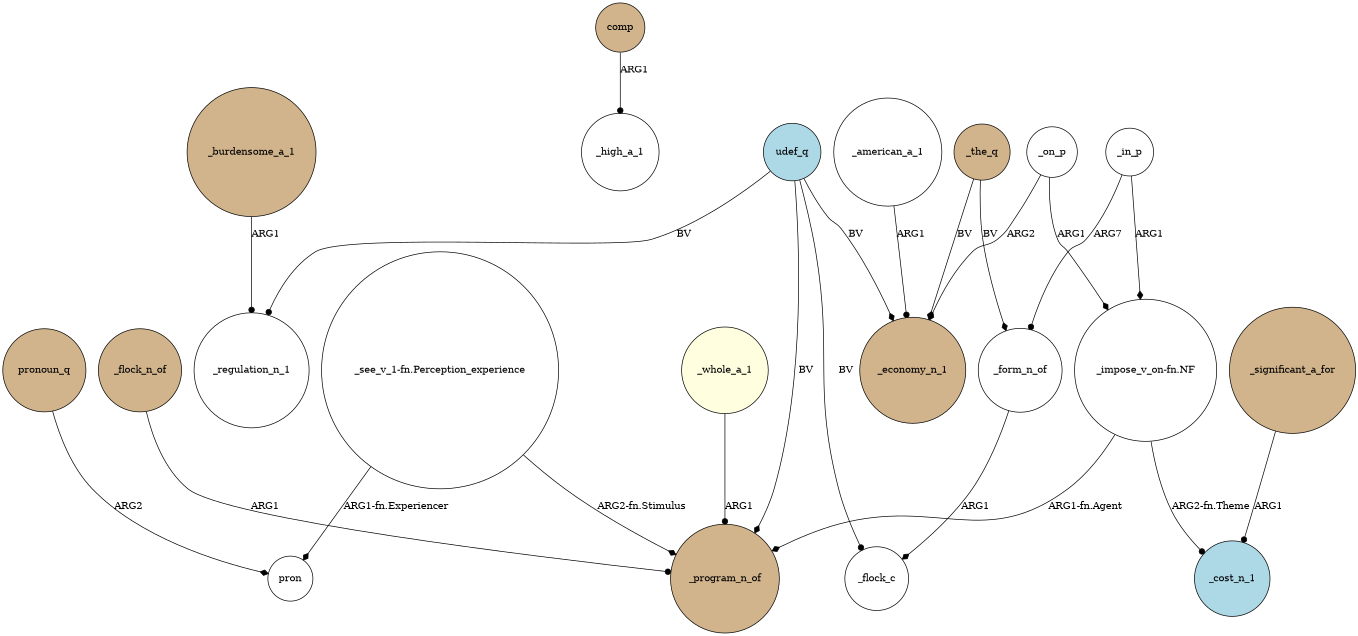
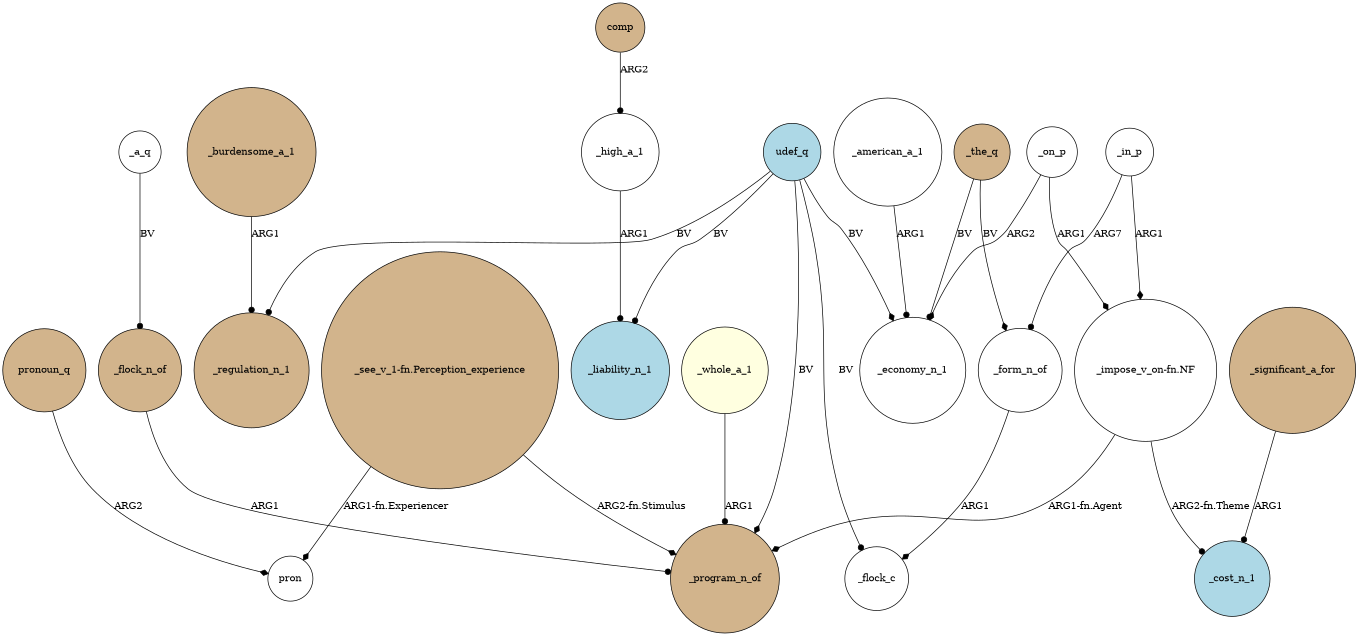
edge "comp" -> "_high_a_1": label "ARG1" -> "ARG2"
node "_a_q": added
edge "_the_q" -> "_economy_n_1": arrowhead diamond -> dot
node "_regulation_n_1": fillcolor white -> tan
node "_see_v_1-fn.Perception_experience": fillcolor white -> tan
node "_liability_n_1": added
node "_economy_n_1": fillcolor tan -> white
